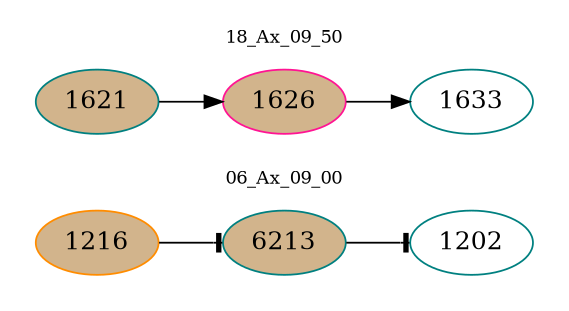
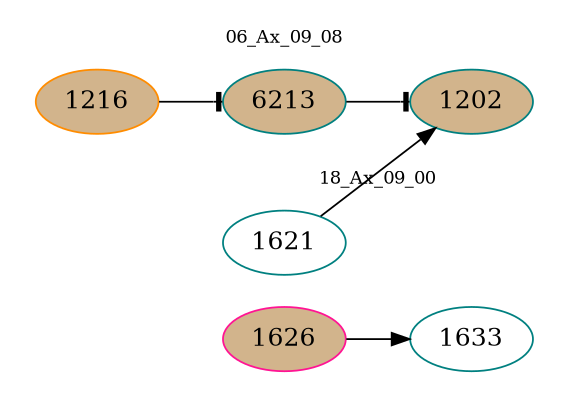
cluster "18_Ax_09_50": label "18_Ax_09_50" -> "18_Ax_09_00"
node "1621": fillcolor tan -> white
edge "1621" -> "1626": now "1621" -> "1202"
cluster "06_Ax_09_00": label "06_Ax_09_00" -> "06_Ax_09_08"
node "1202": fillcolor white -> tan
